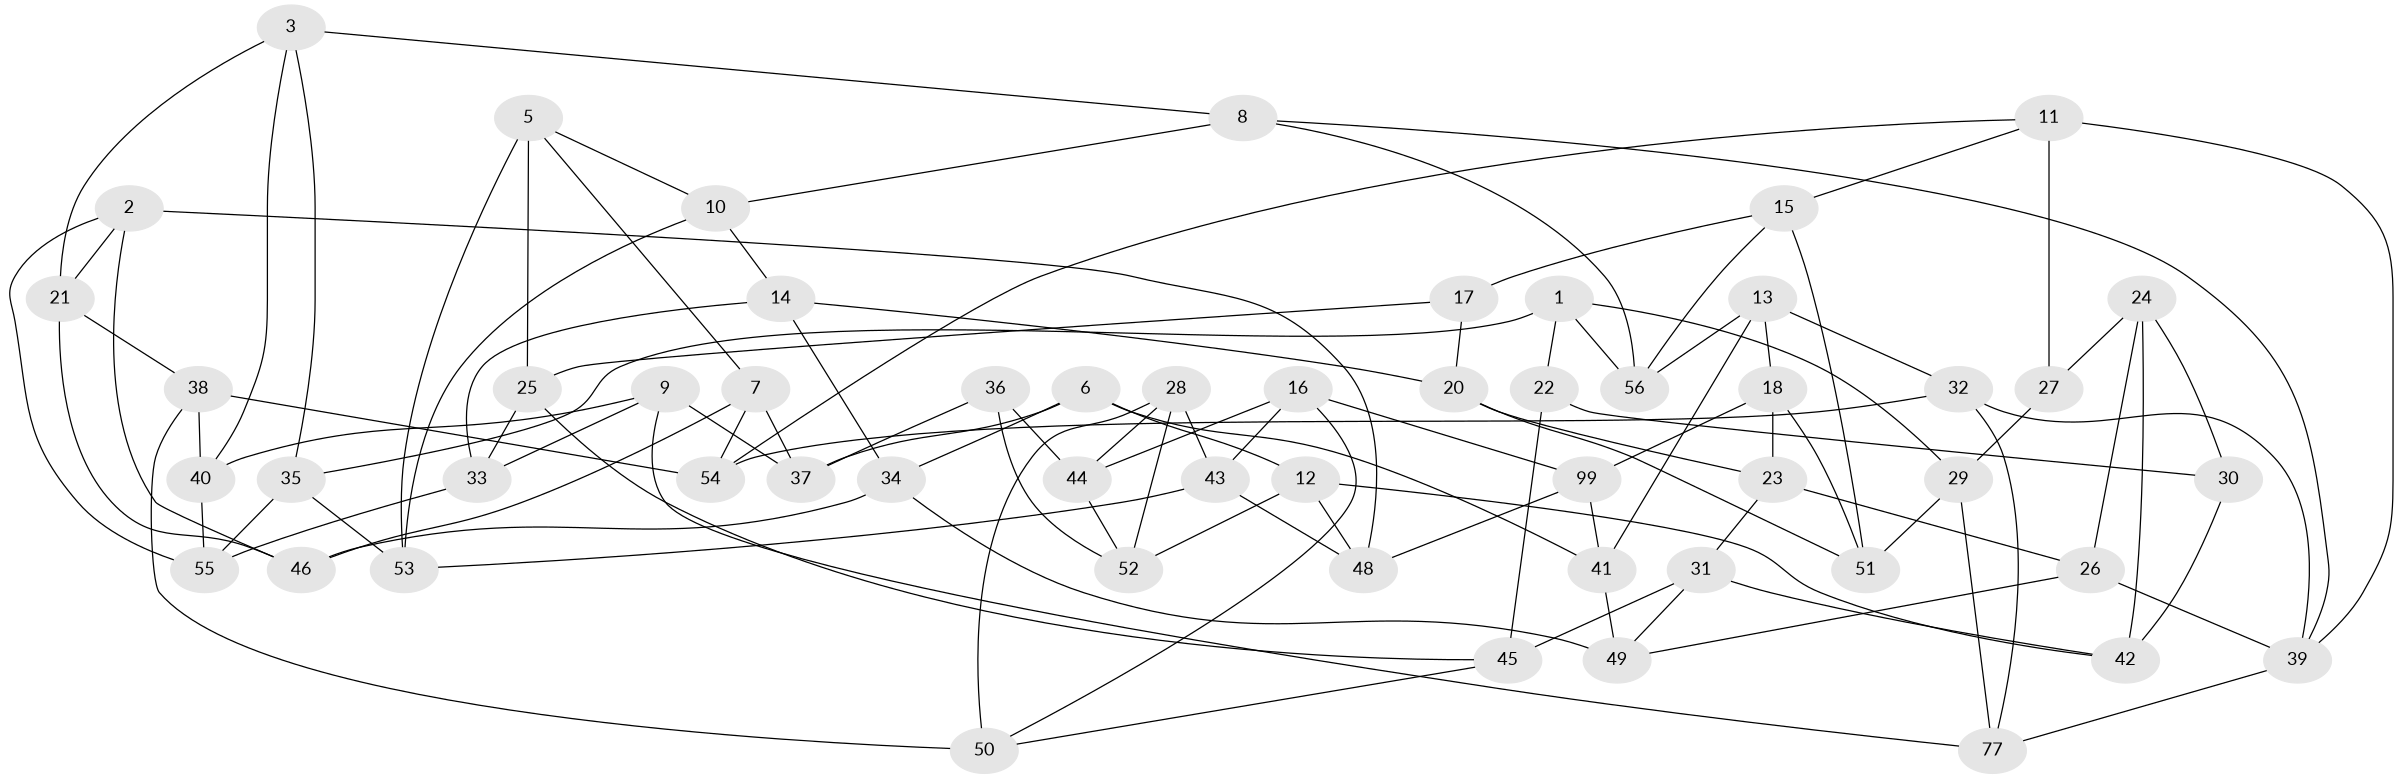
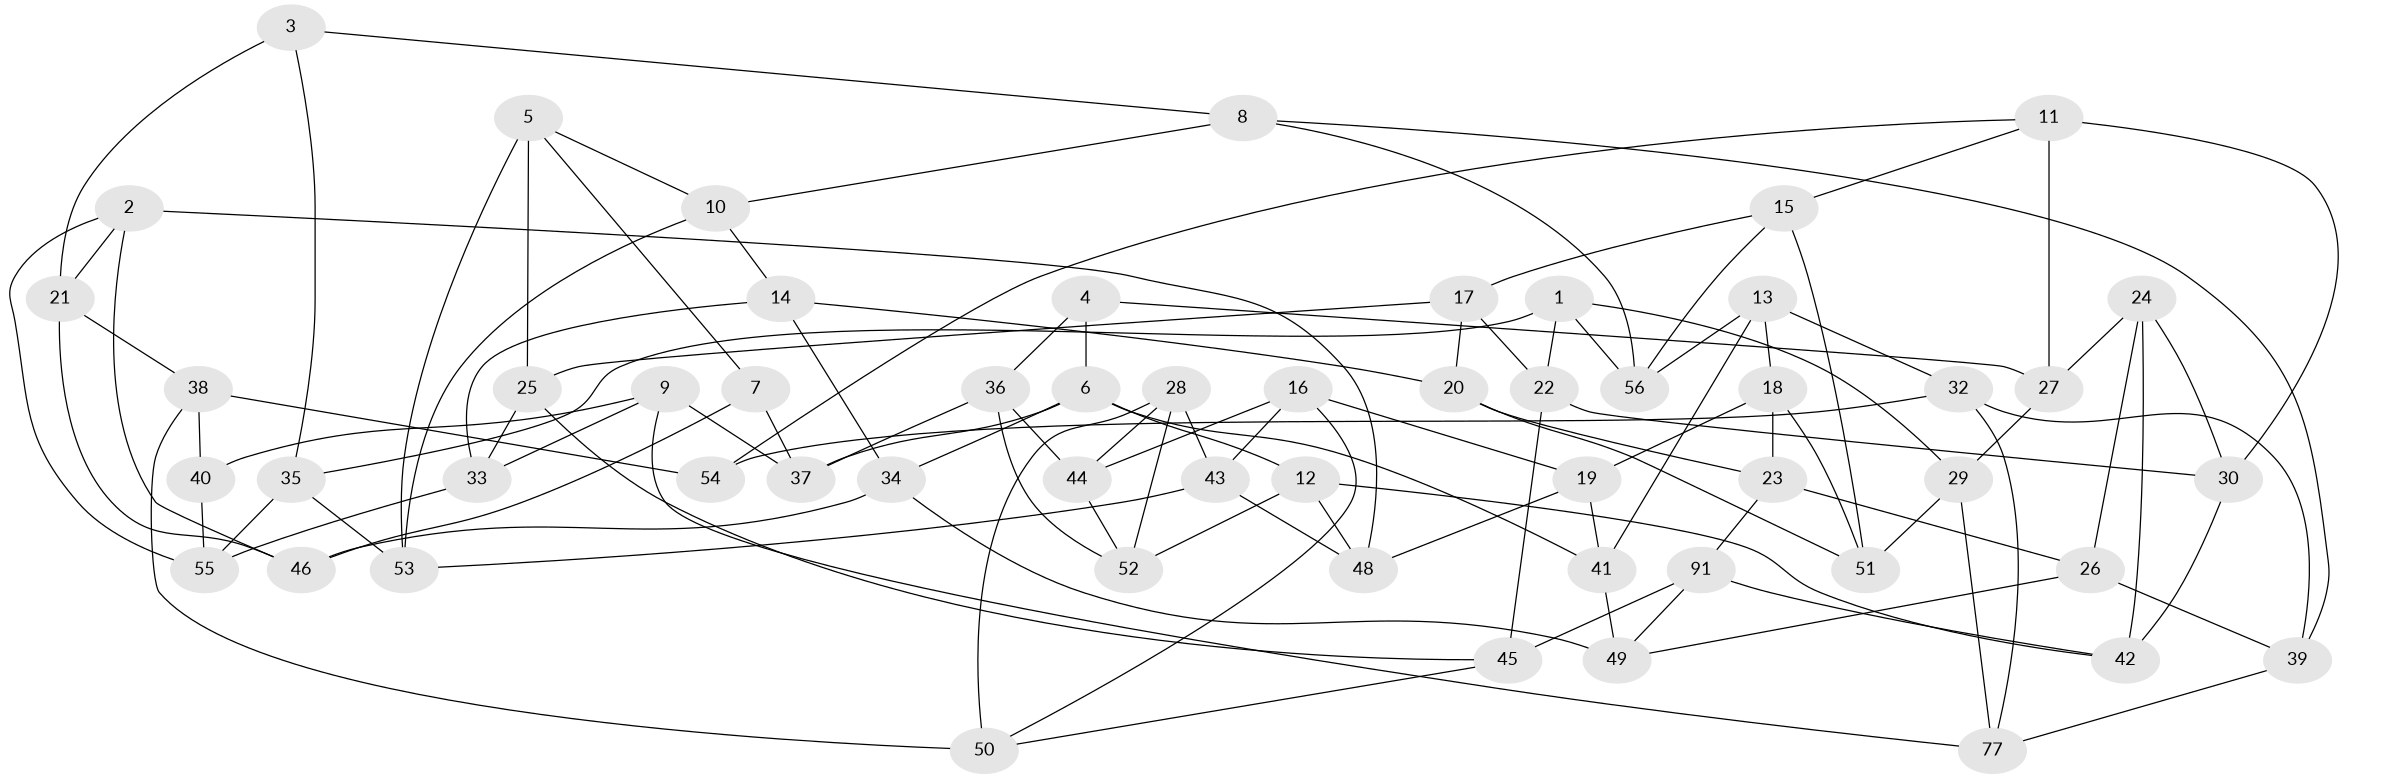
edge "3" -- "40": removed
edge "11" -- "39": now "11" -- "30"
node "4": added
edge "17" -- "22": added
edge "7" -- "54": removed
node "99": label "99" -> "19"
node "31": label "31" -> "91"
